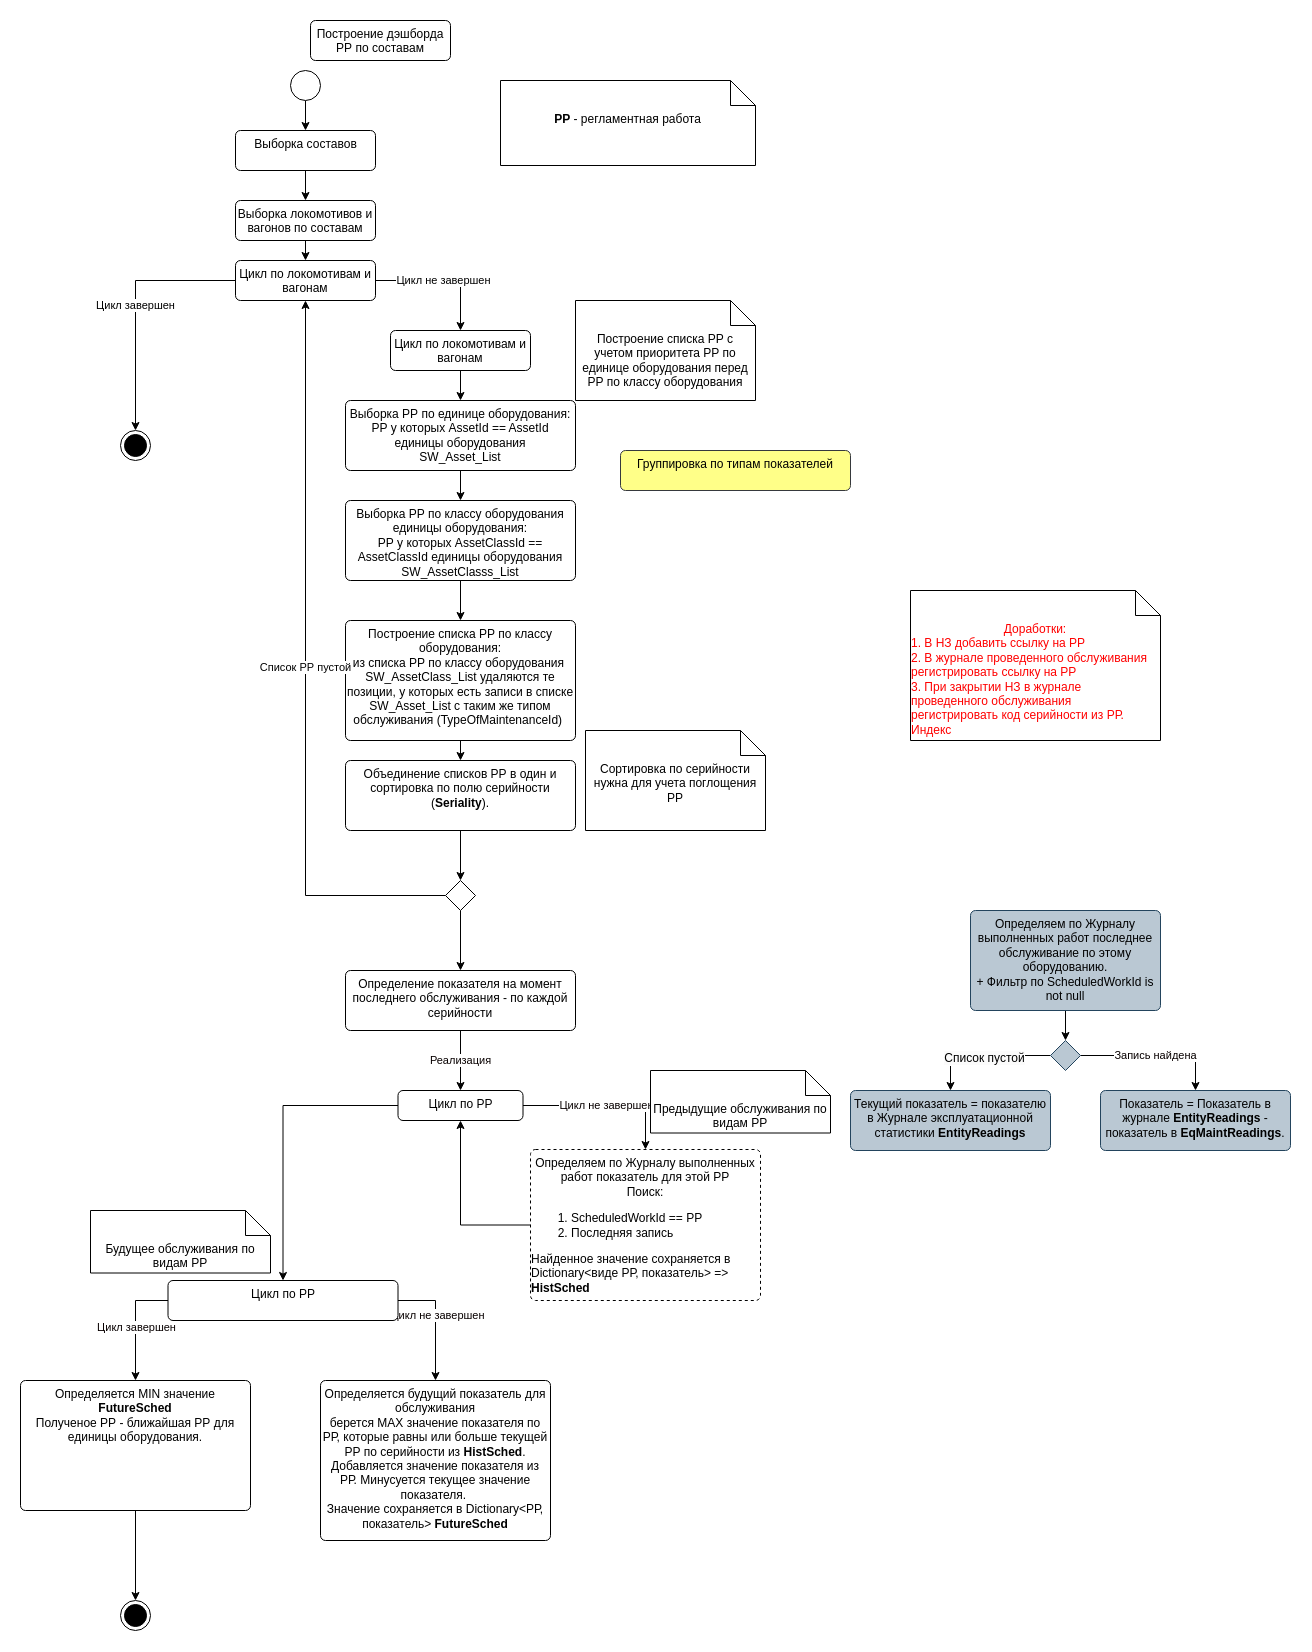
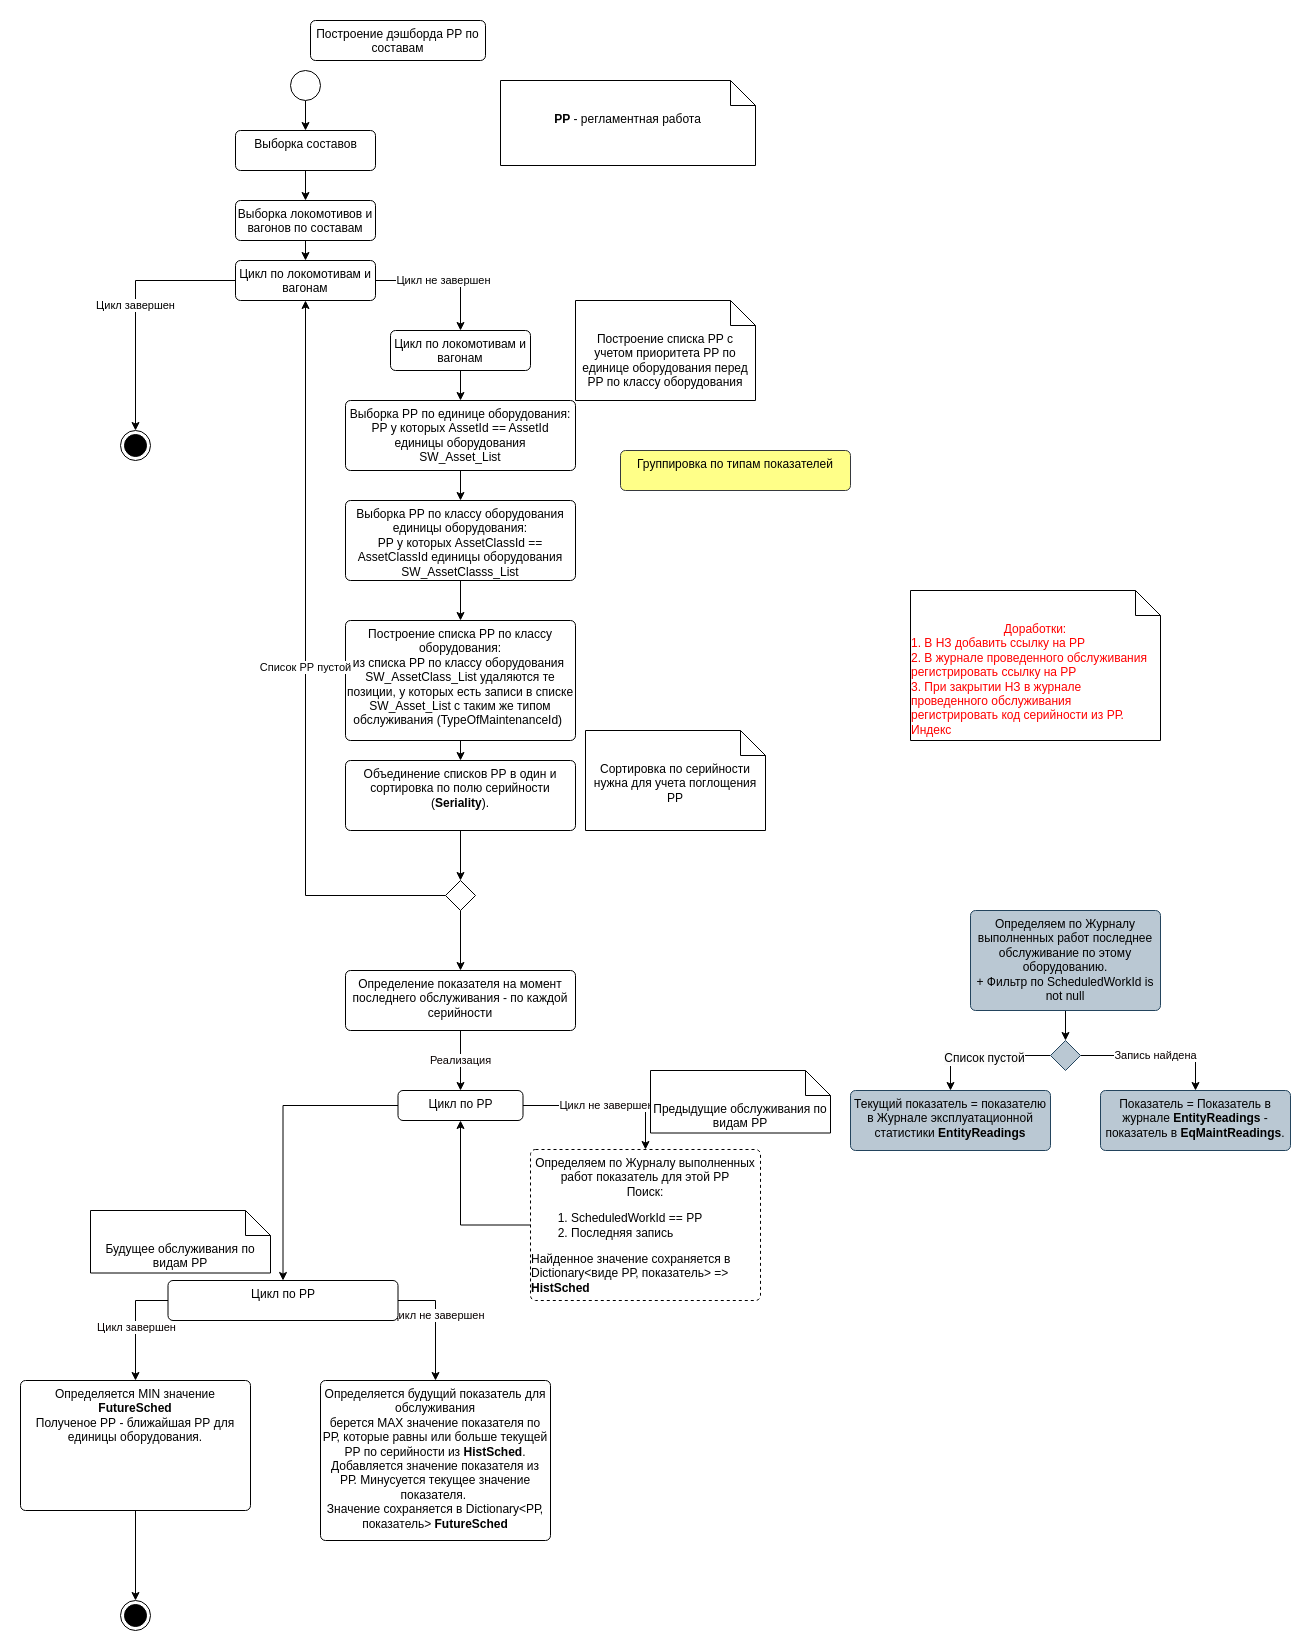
node "Построение дэшборда РР по составам": size 140x40 -> 175x40
